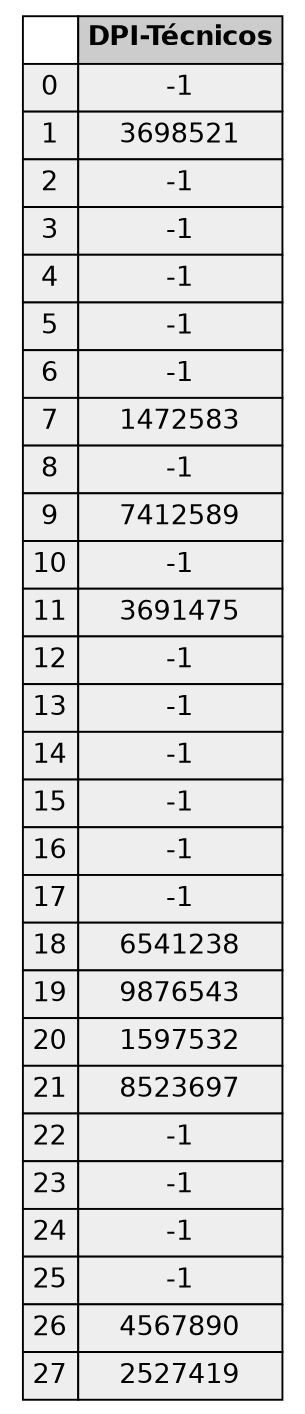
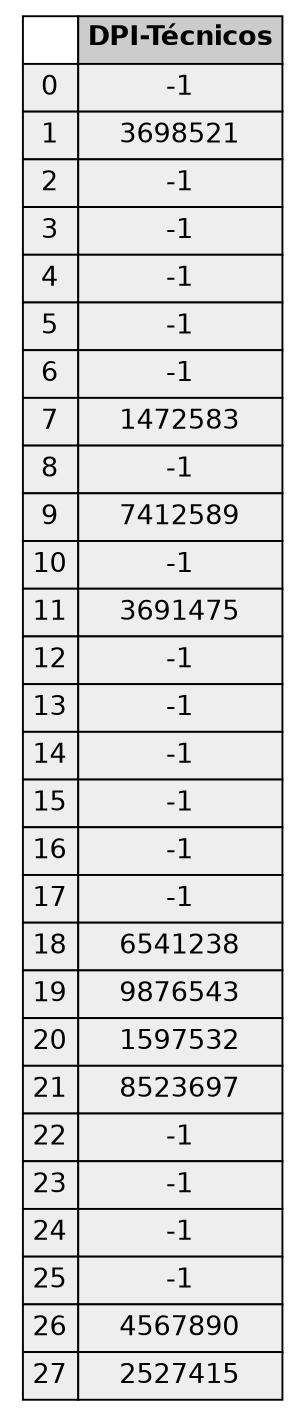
node "DPI-Técnicos": text "2527419" -> "2527415"
